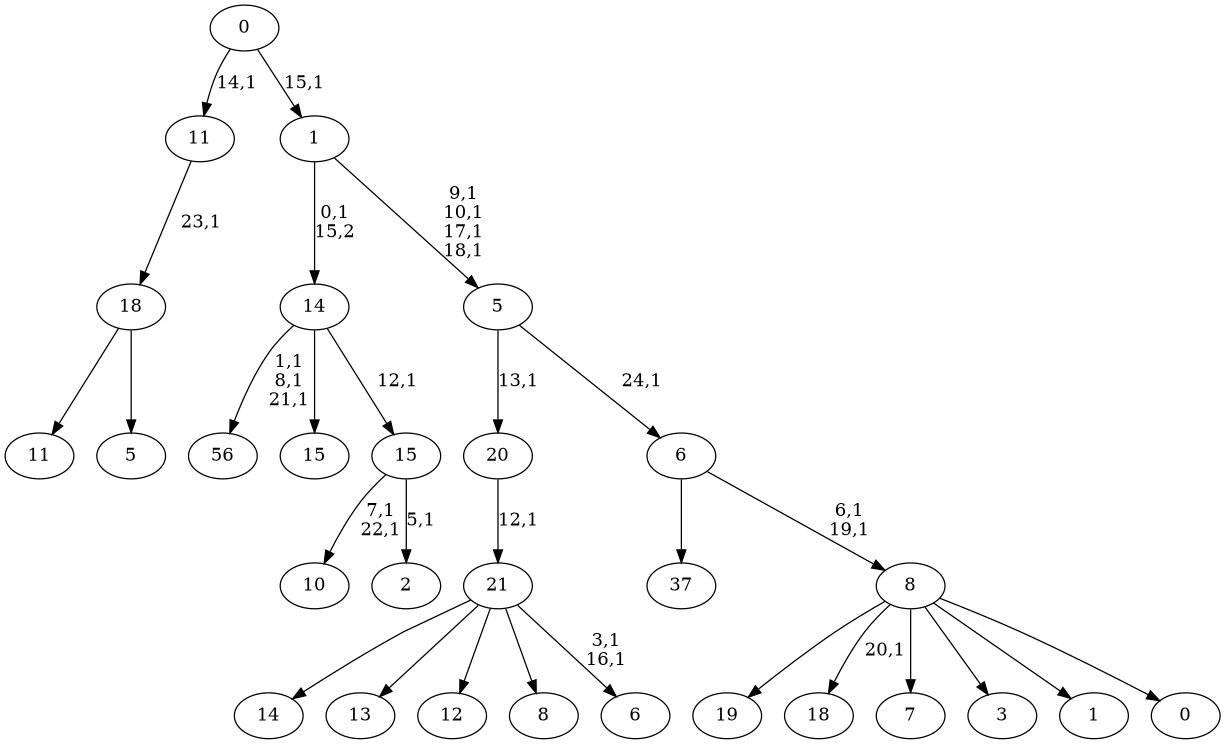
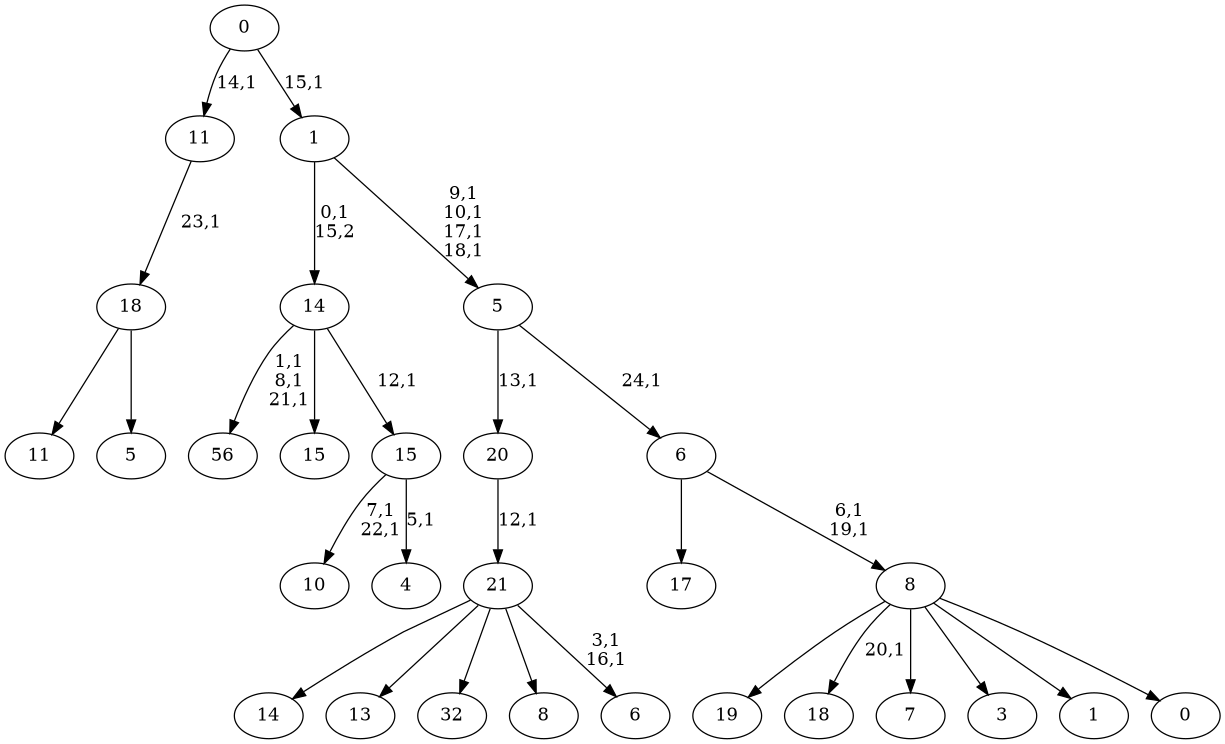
node "2": label "2" -> "4"
node "37": label "37" -> "17"
node "12": label "12" -> "32"
